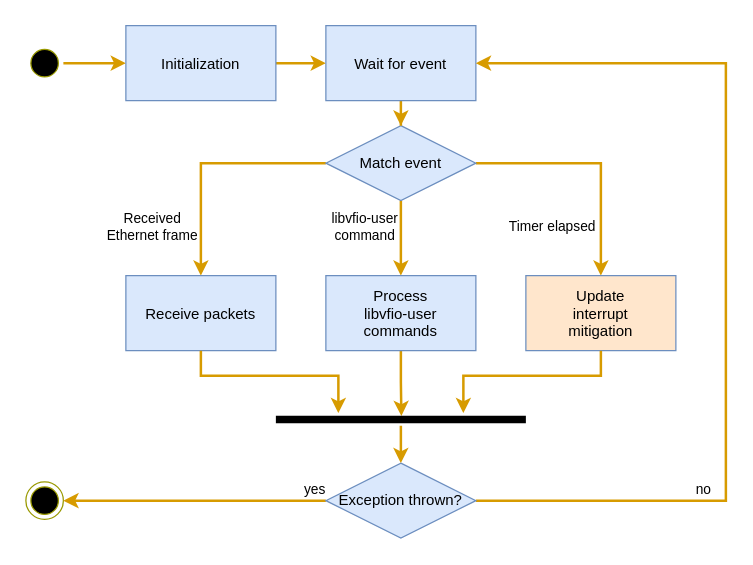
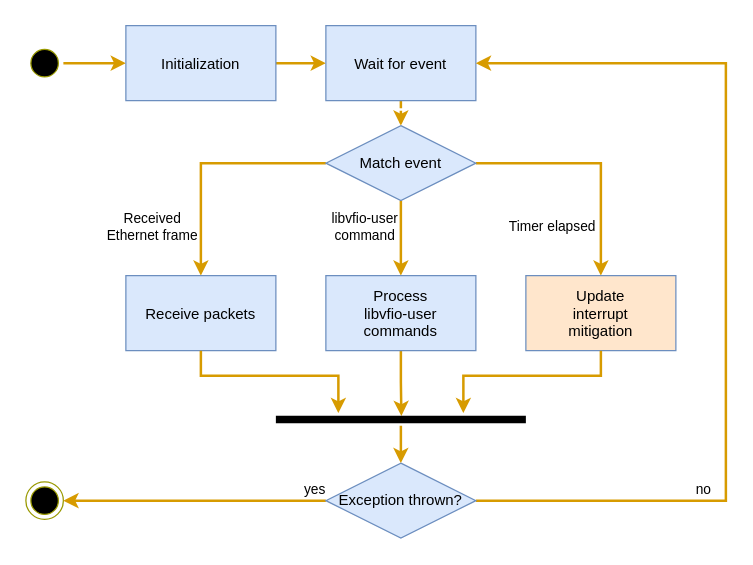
edge "Wait for event" -> "Match event": style solid -> dashed
